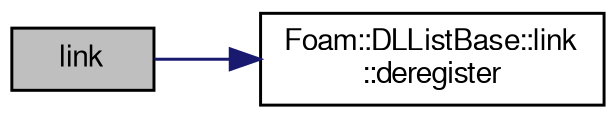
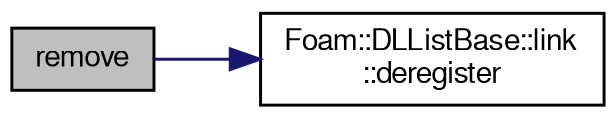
node "link": label "link" -> "remove"
